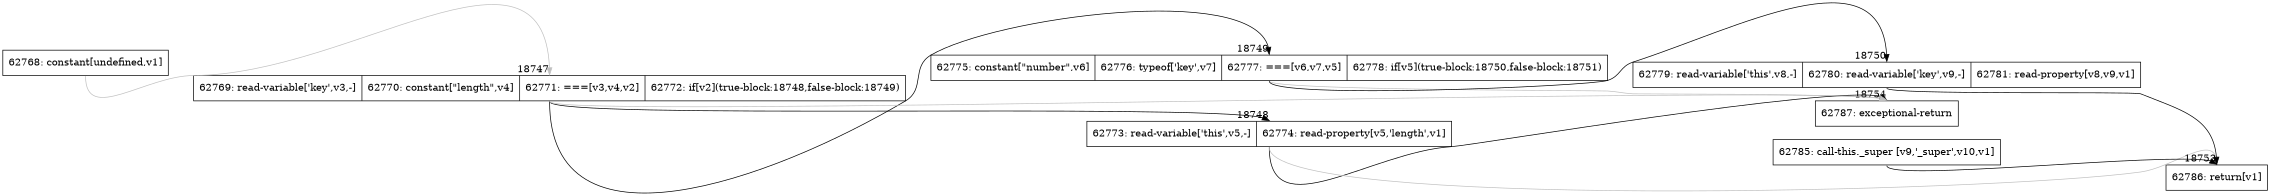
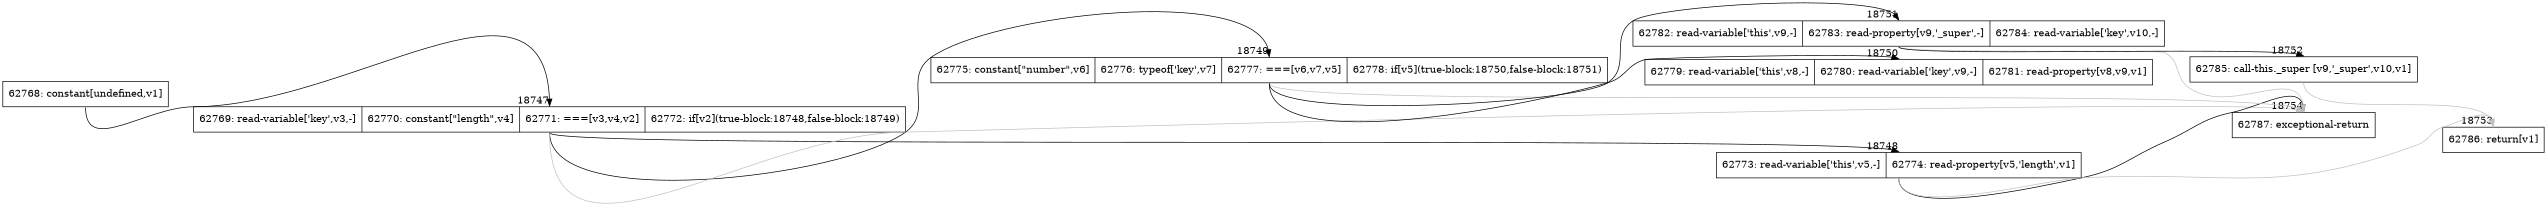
node "62782: read-variable['this',v9,-]": added
edge "62768: constant[undefined,v1]" -> "62769: read-variable['key',v3,-]": color gray -> black
edge "62779: read-variable['this',v8,-]" -> "62786: return[v1]": removed
edge "62785: call-this._super [v9,'_super',v10,v1]" -> "62786: return[v1]": color black -> gray
